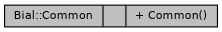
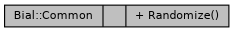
node "Bial::Common": text "+ Common()" -> "+ Randomize()"
